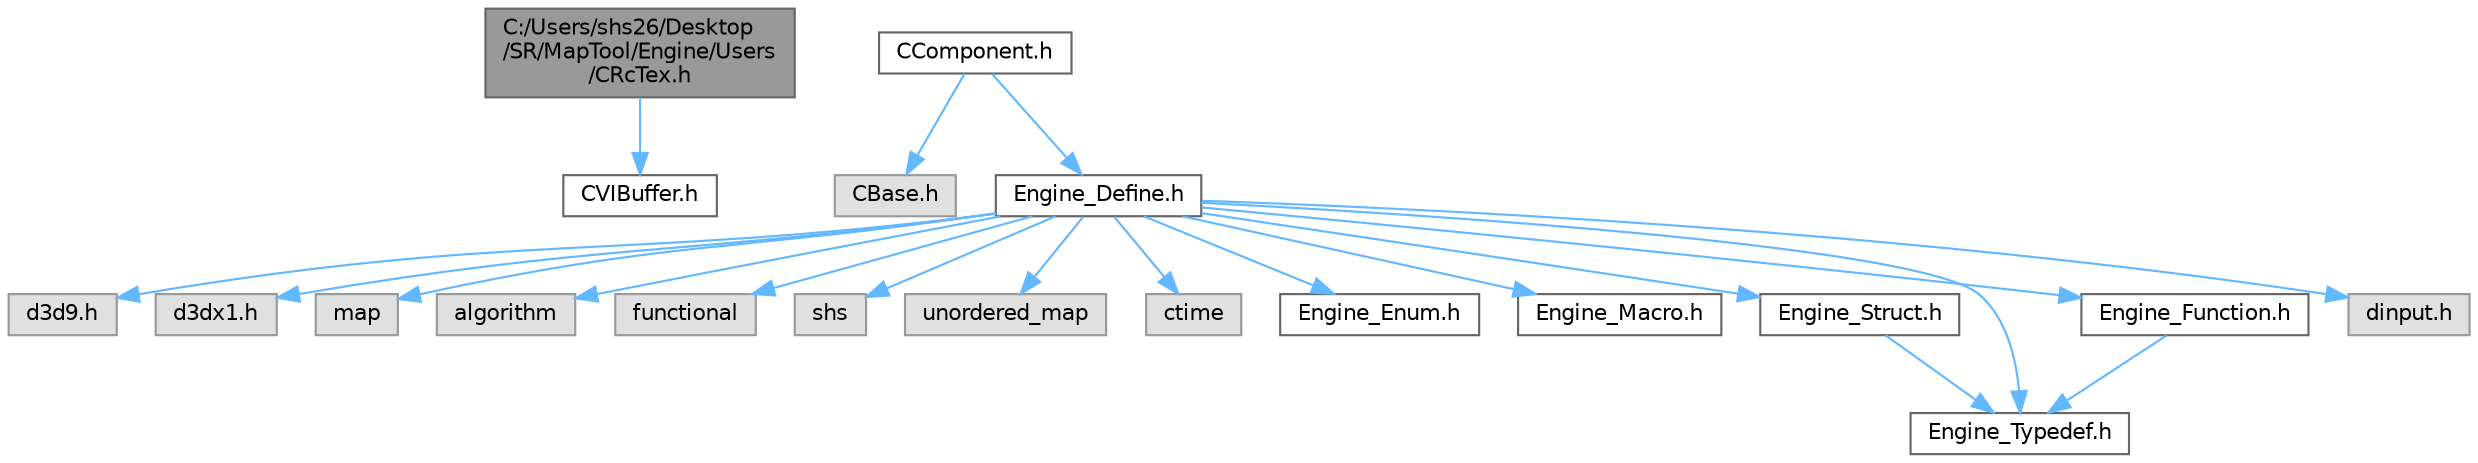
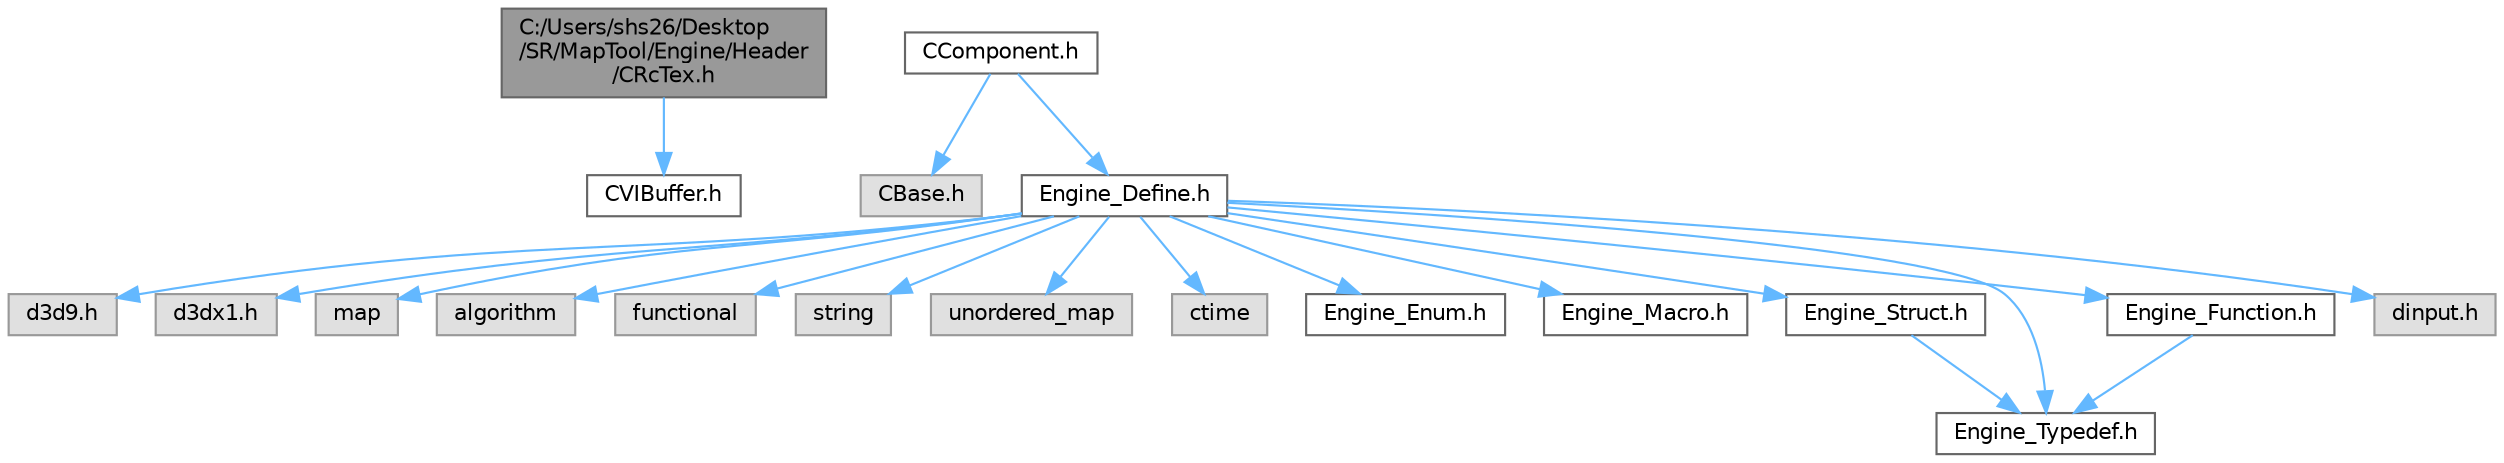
node "C:/Users/shs26/Desktop /SR/MapTool/Engine/Users /CRcTex.h": label "C:/Users/shs26/Desktop /SR/MapTool/Engine/Users /CRcTex.h" -> "C:/Users/shs26/Desktop /SR/MapTool/Engine/Header /CRcTex.h"
node "shs": label "shs" -> "string"
